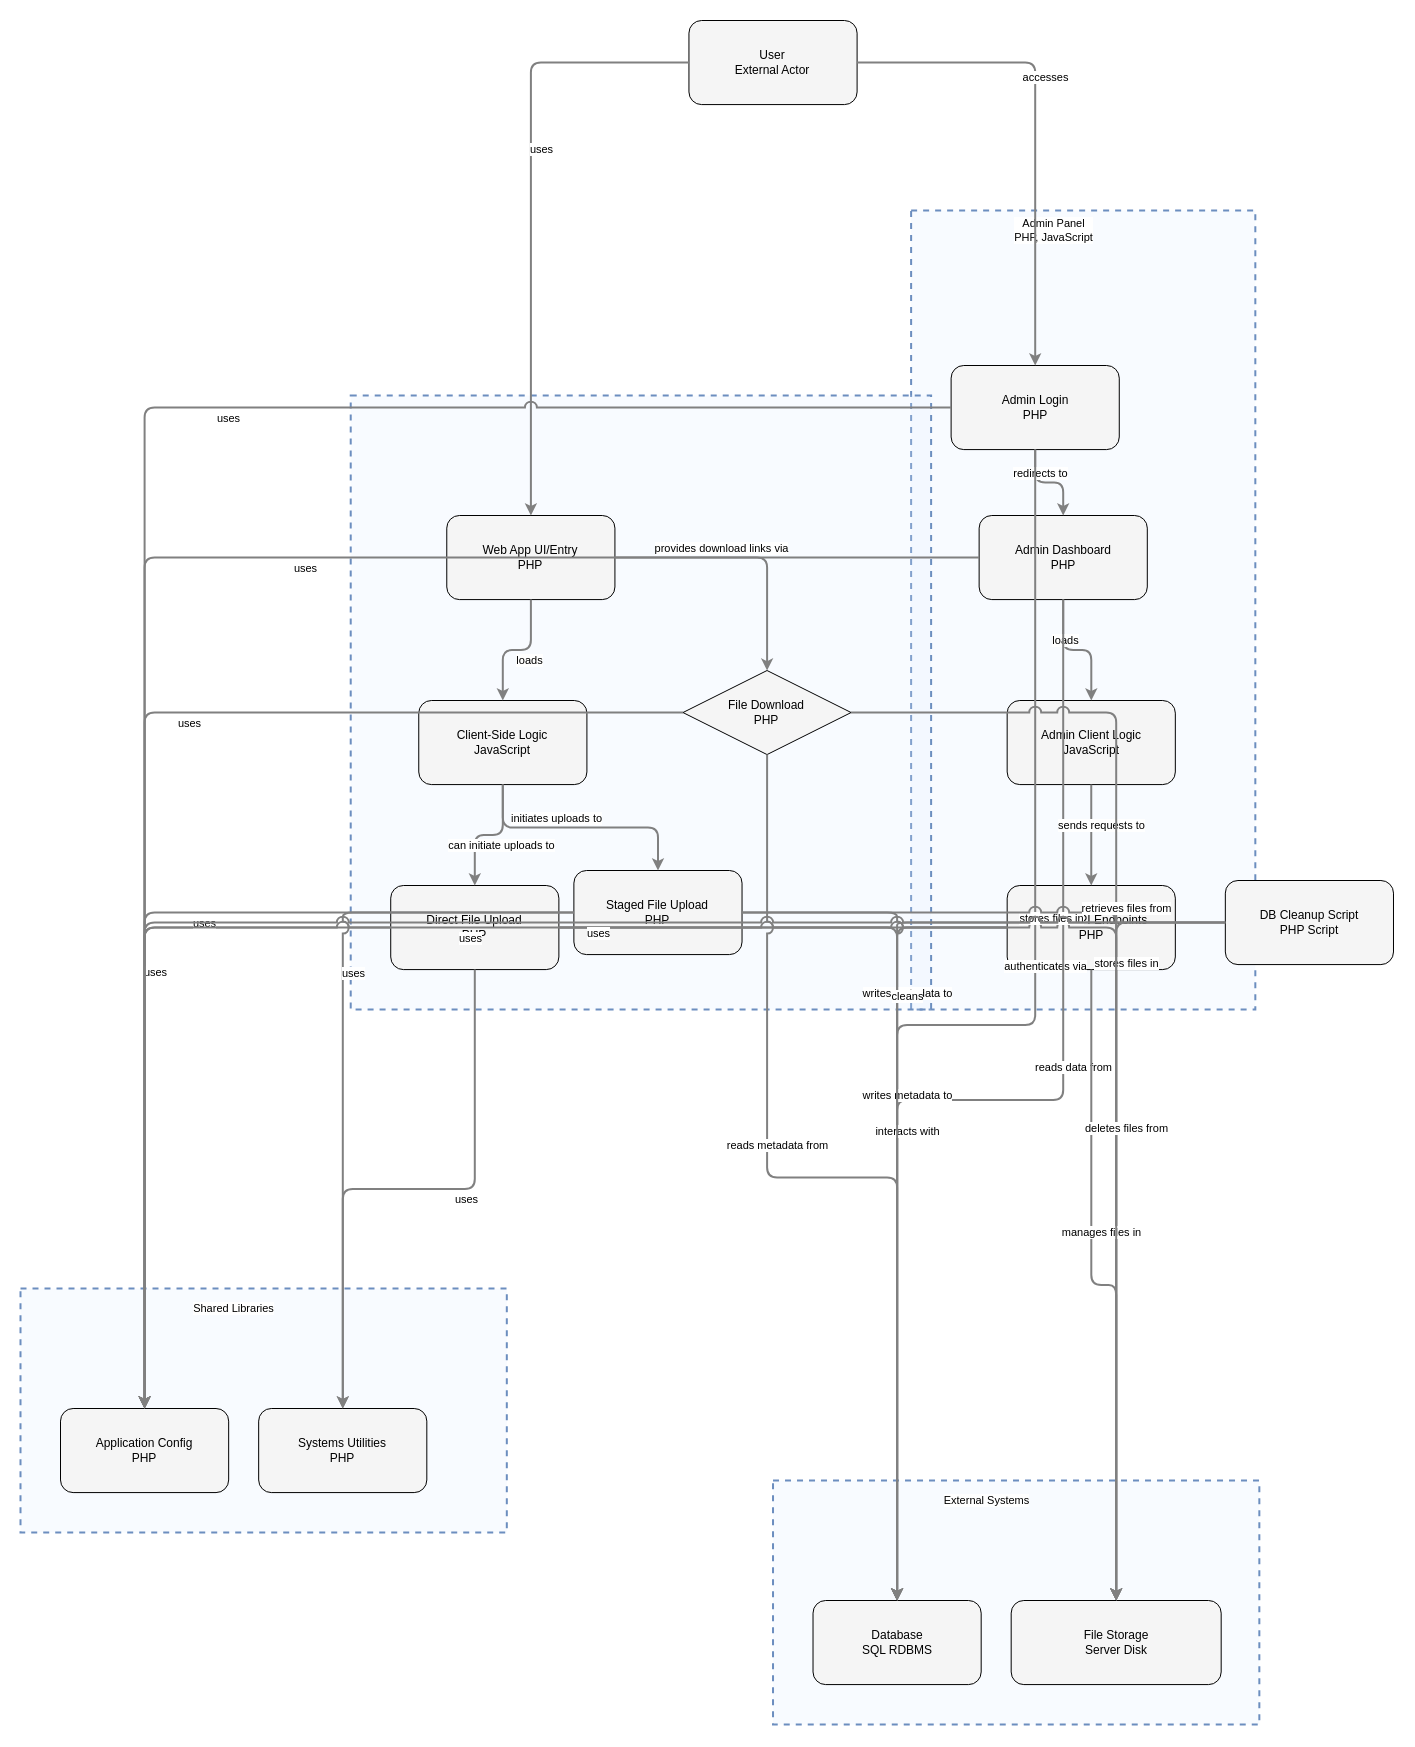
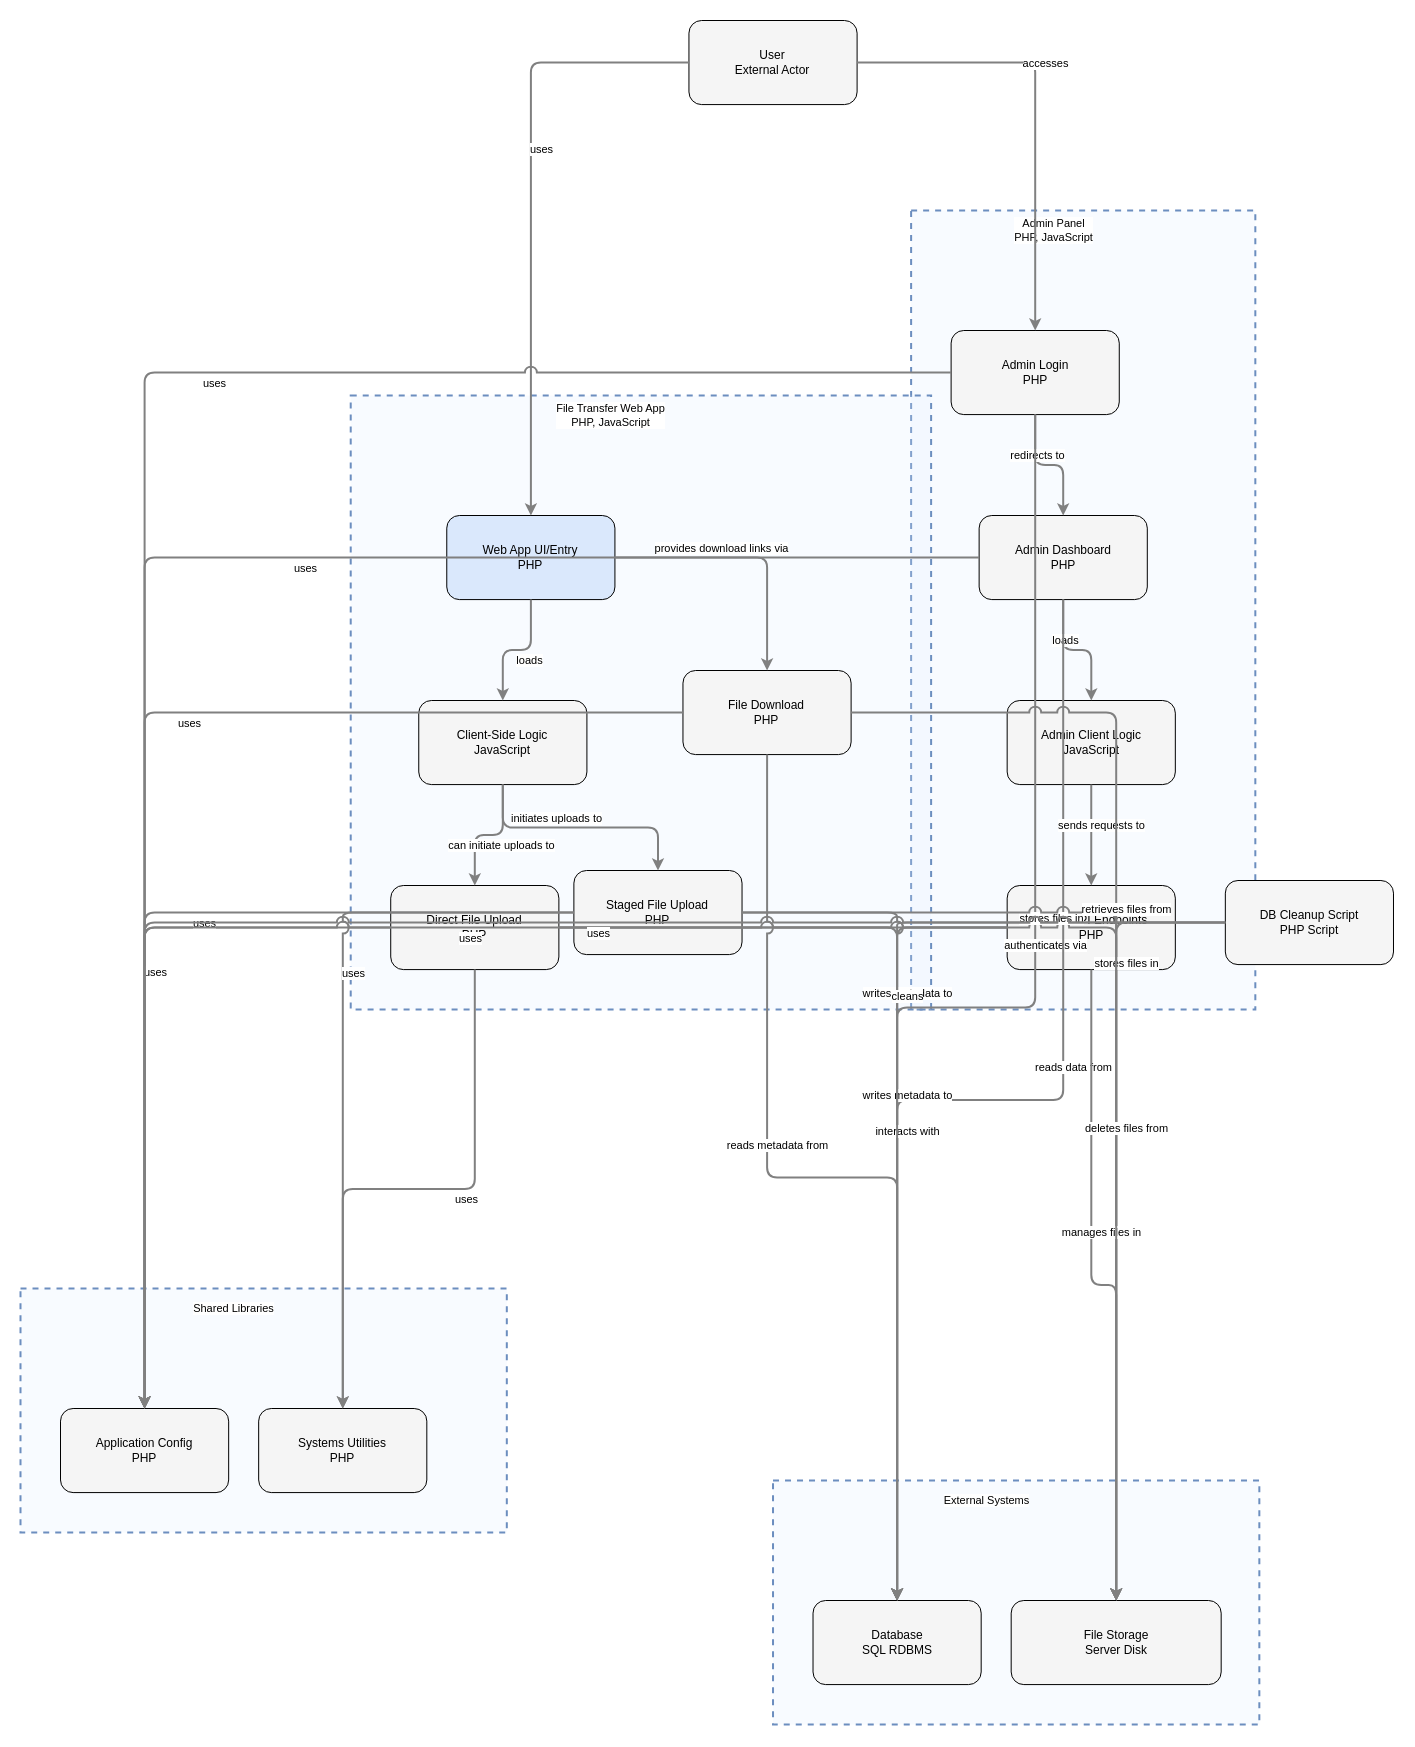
node "Admin Login PHP": moved (1035, 408) -> (1035, 373)
node "File Transfer Web App PHP, JavaScript": added
node "Web App UI/Entry PHP": fillcolor #f5f5f5 -> #dae8fc
node "File Download PHP": shape diamond -> rounded rectangle
